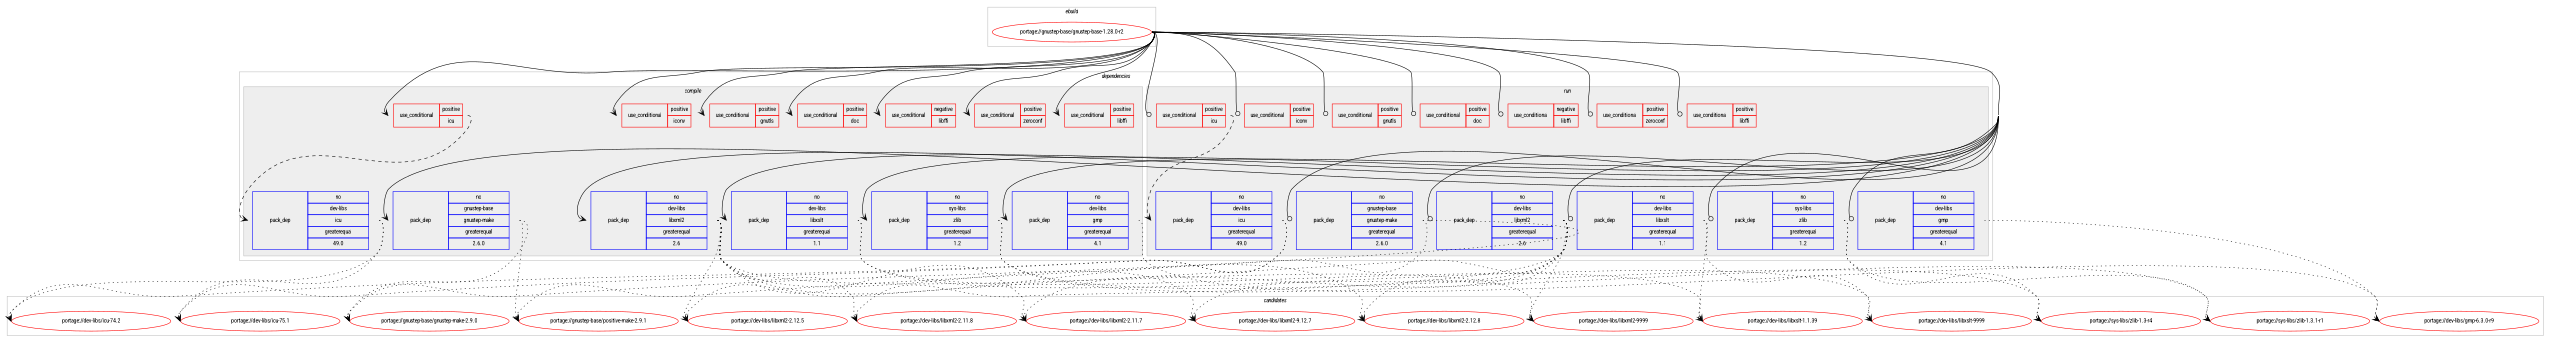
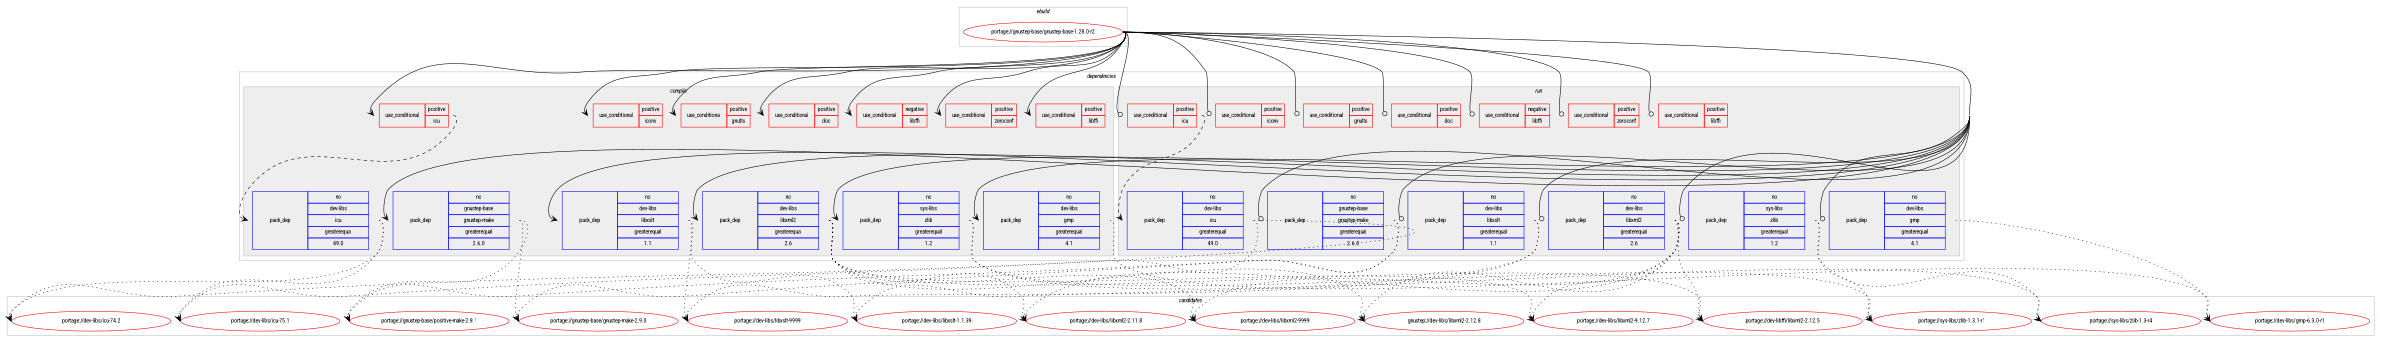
node "portage://dev-libs/libxml2-2.12.5": label "portage://dev-libs/libxml2-2.12.5" -> "portage://dev-libffi/libxml2-2.12.5"
node "portage://dev-libs/libxml2-2.11.7": removed
node "portage://dev-libs/libxml2-2.12.8": label "portage://dev-libs/libxml2-2.12.8" -> "gnustep://dev-libs/libxml2-2.12.8"
node "portage://dev-libs/gmp-6.3.0-r9": label "portage://dev-libs/gmp-6.3.0-r9" -> "portage://dev-libs/gmp-6.3.0-r1"
